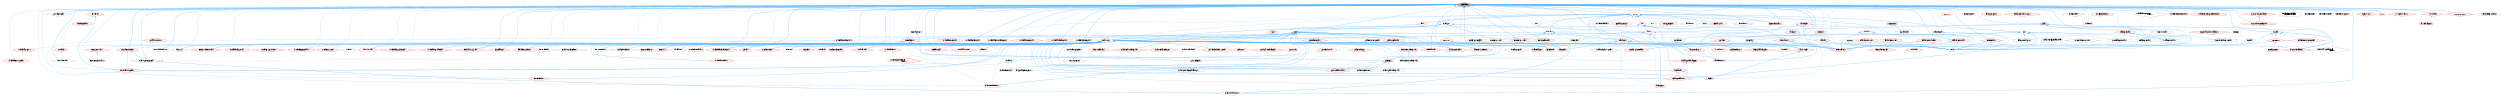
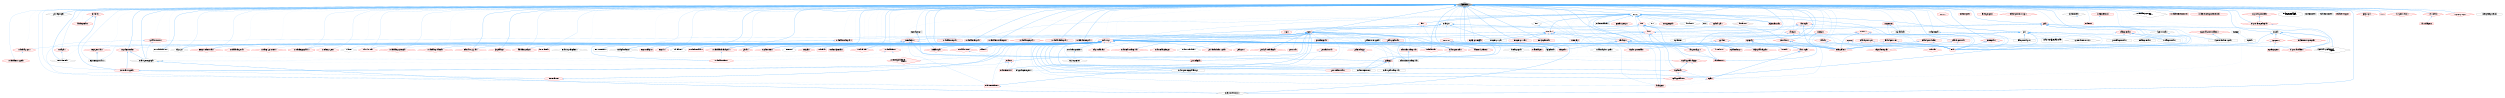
node "AttributesContainer.h": shape diamond -> folder
